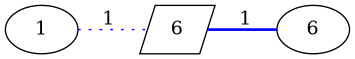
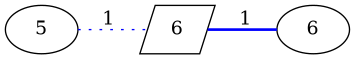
node "1": label "1" -> "5"
